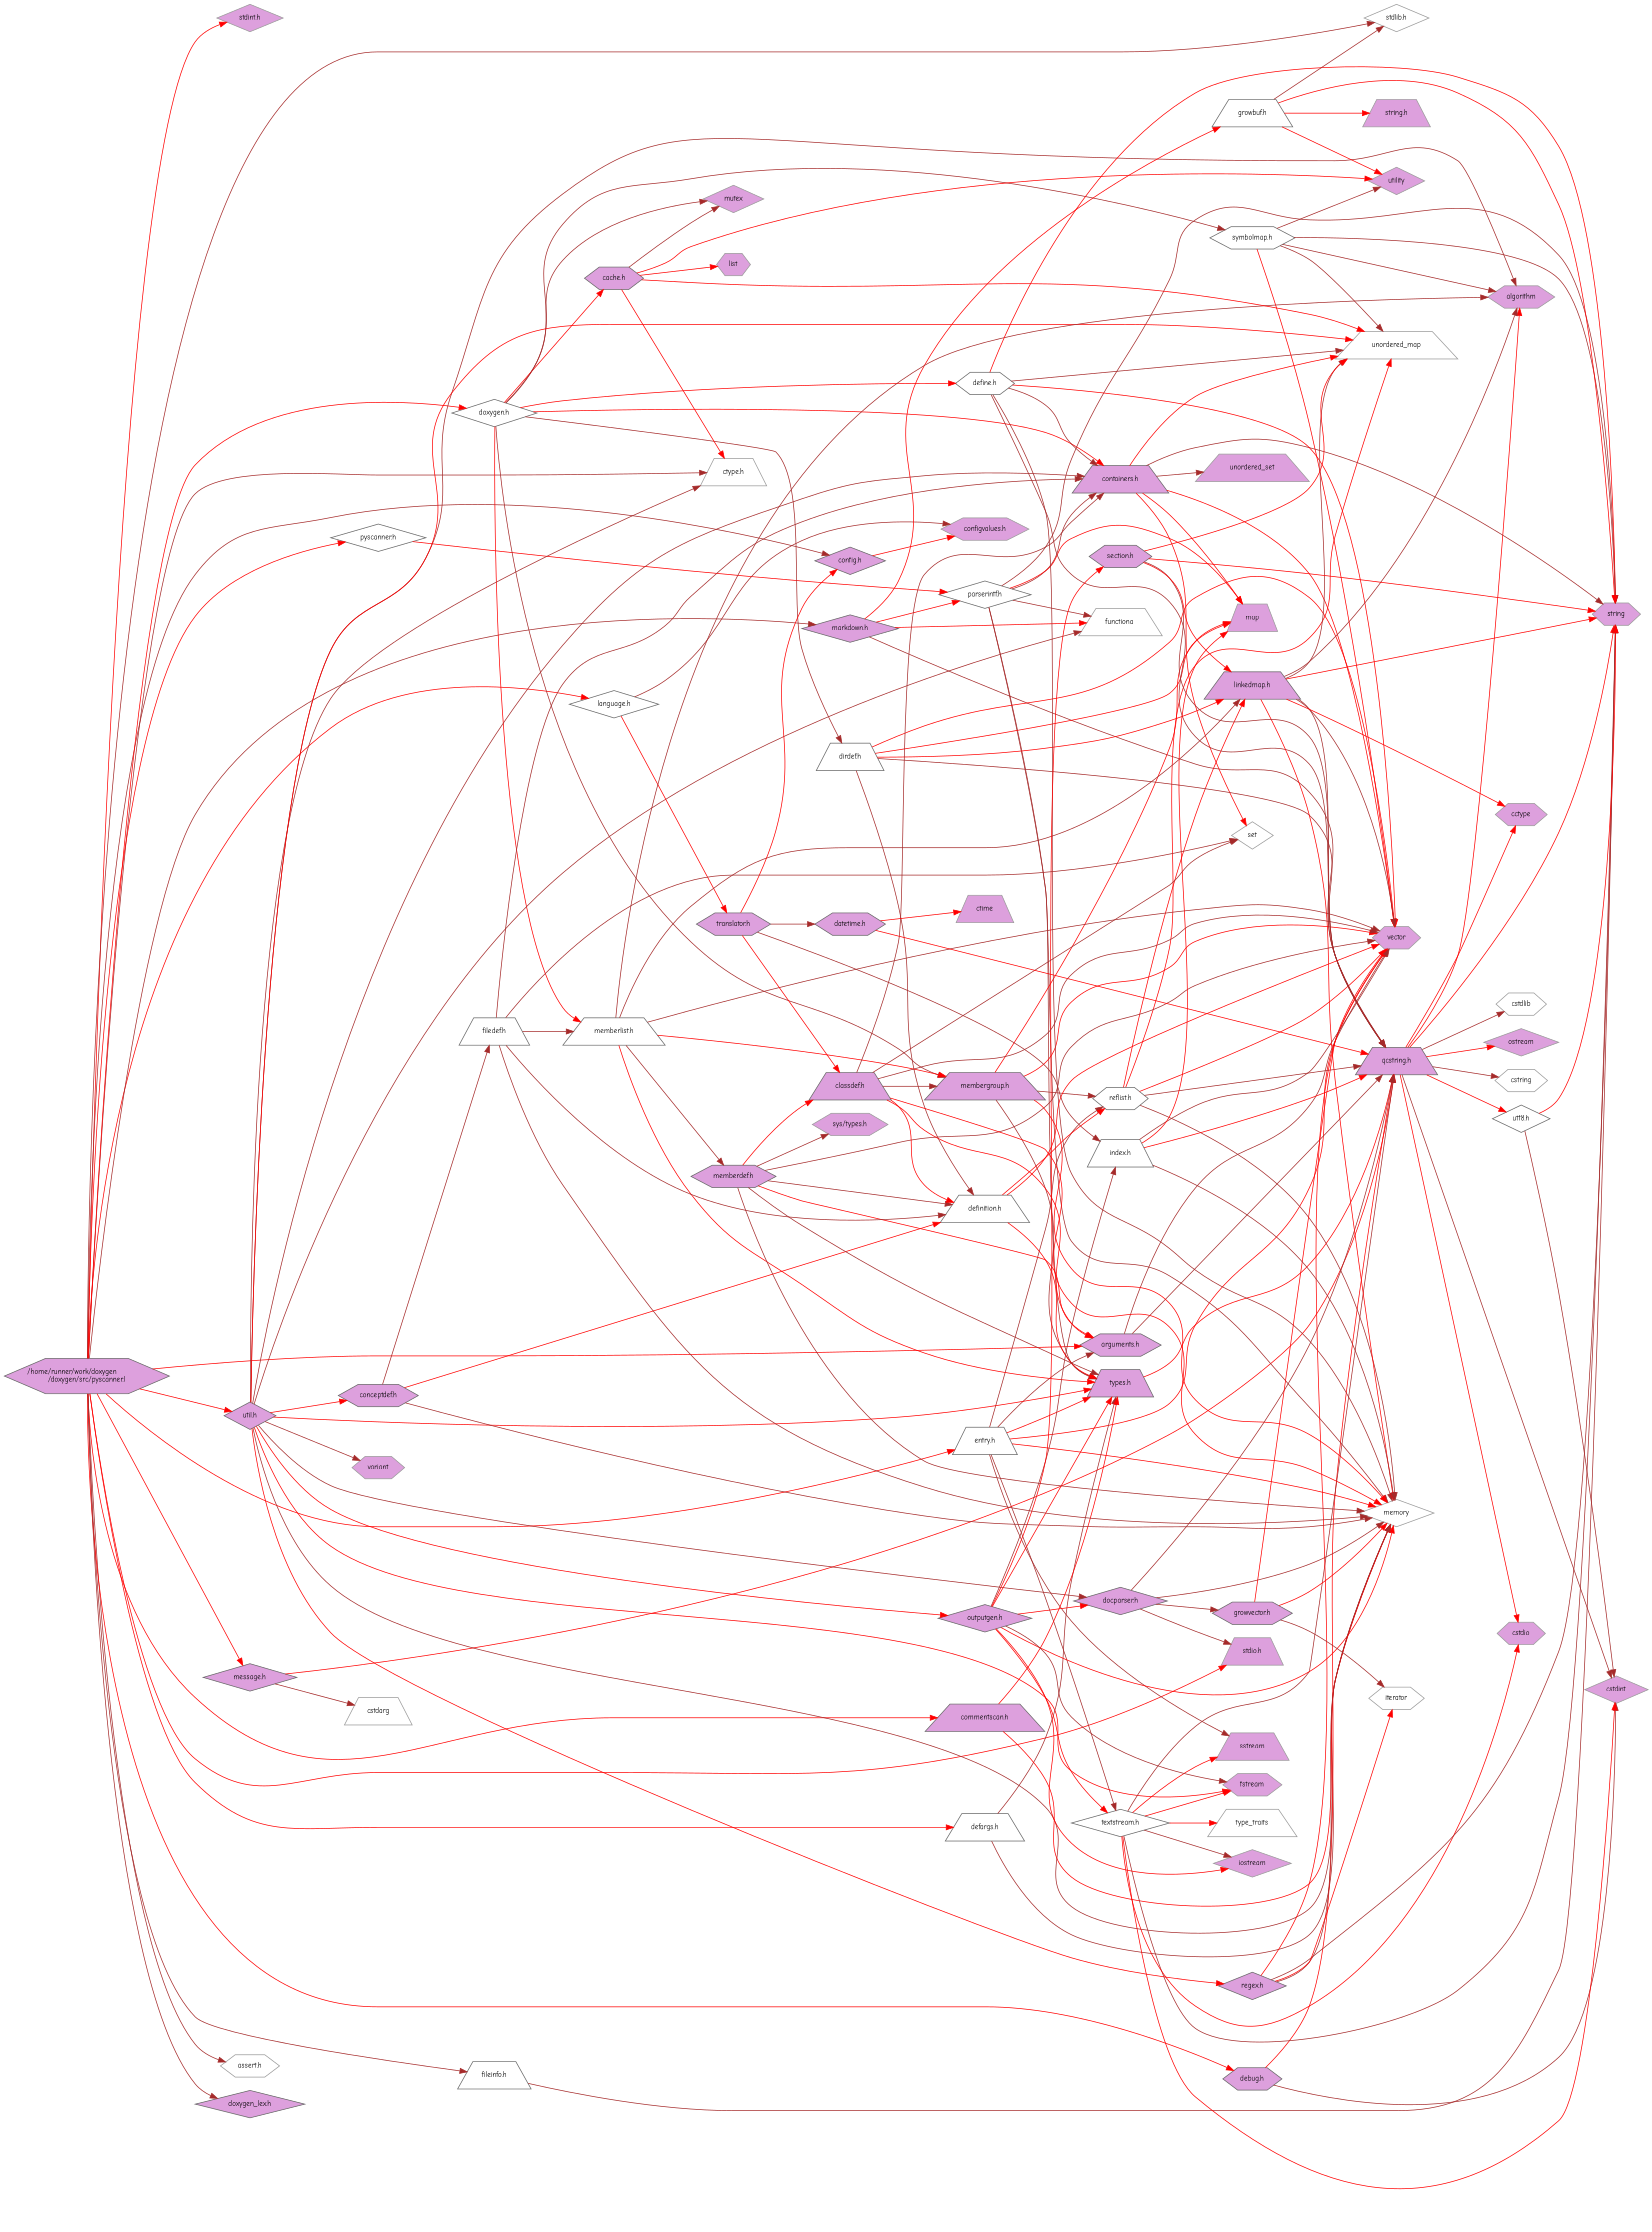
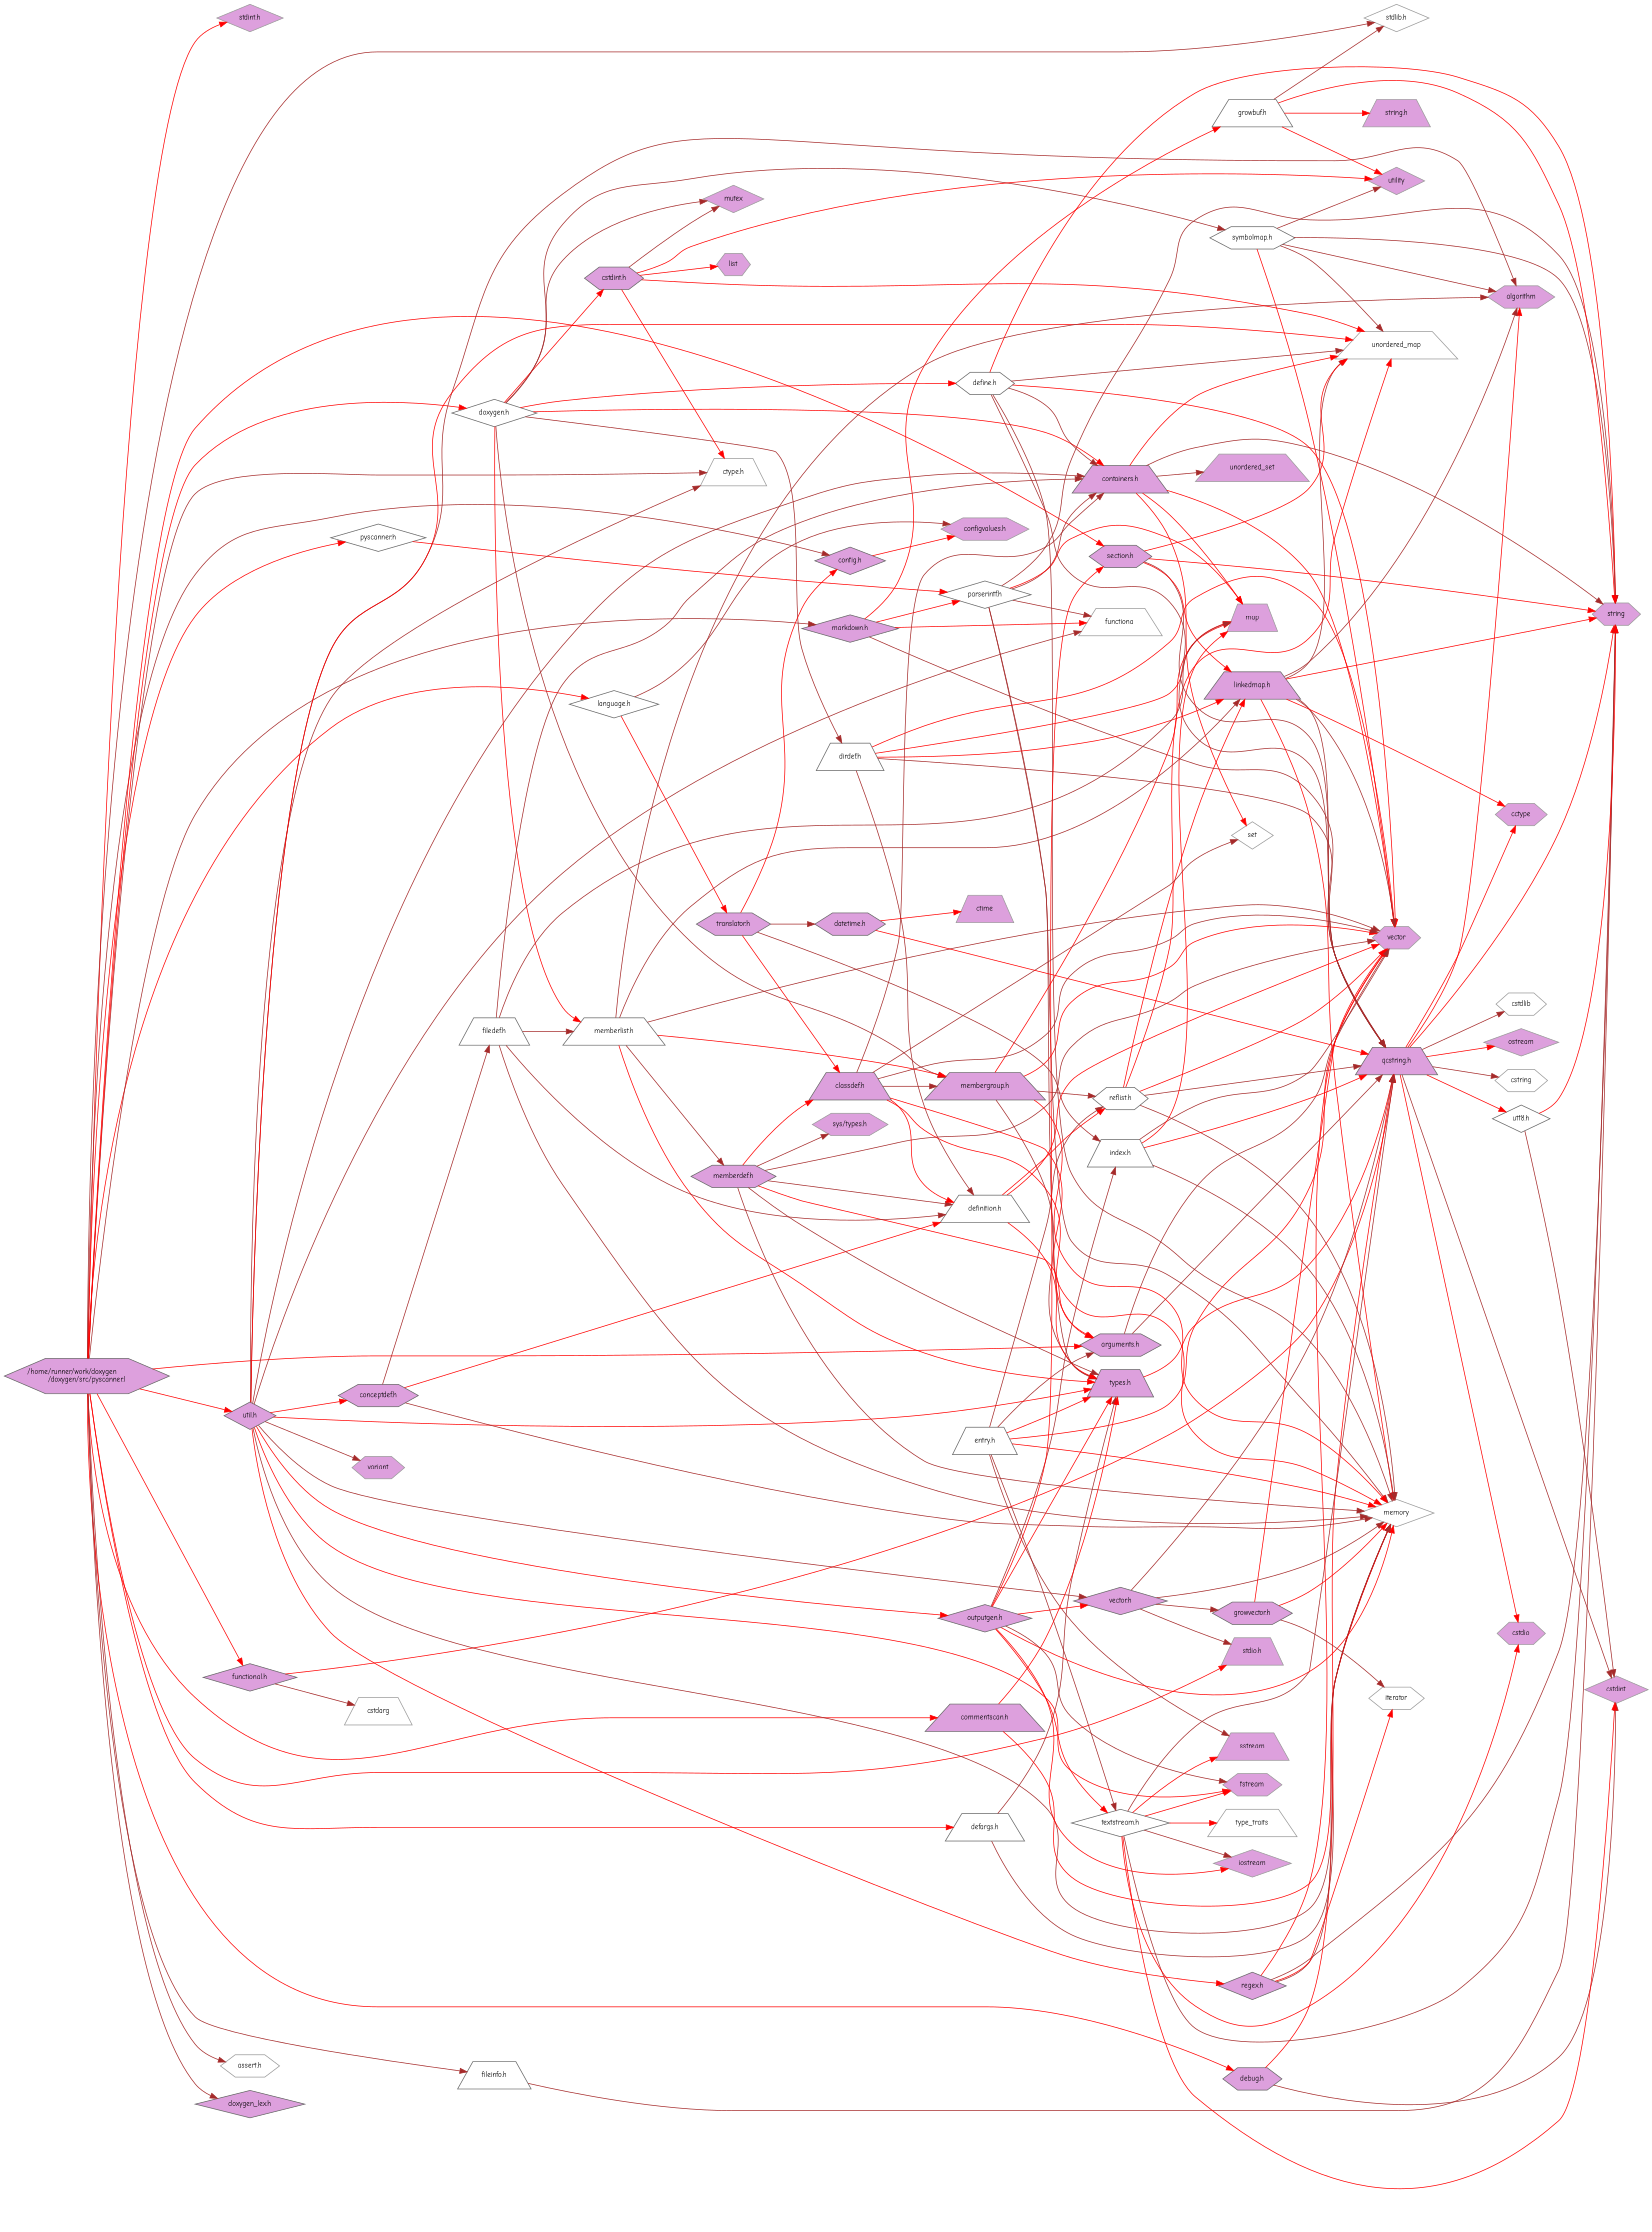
node "cache.h": label "cache.h" -> "cstdint.h"
edge "filedef.h" -> "set": now "filedef.h" -> "map"
edge "/home/runner/work/doxygen /doxygen/src/pyscanner.l" -> "entry.h": now "/home/runner/work/doxygen /doxygen/src/pyscanner.l" -> "section.h"
node "docparser.h": label "docparser.h" -> "vector.h"
node "message.h": label "message.h" -> "functional.h"
